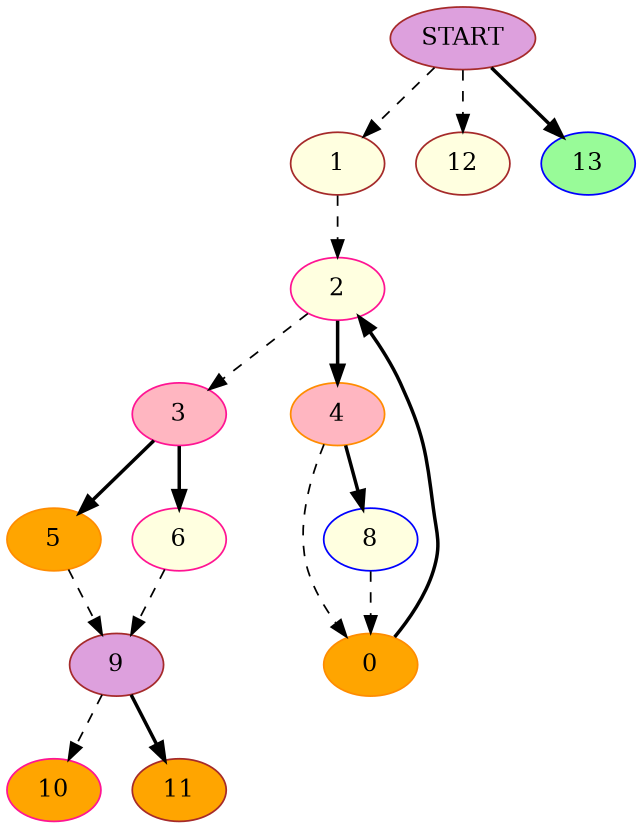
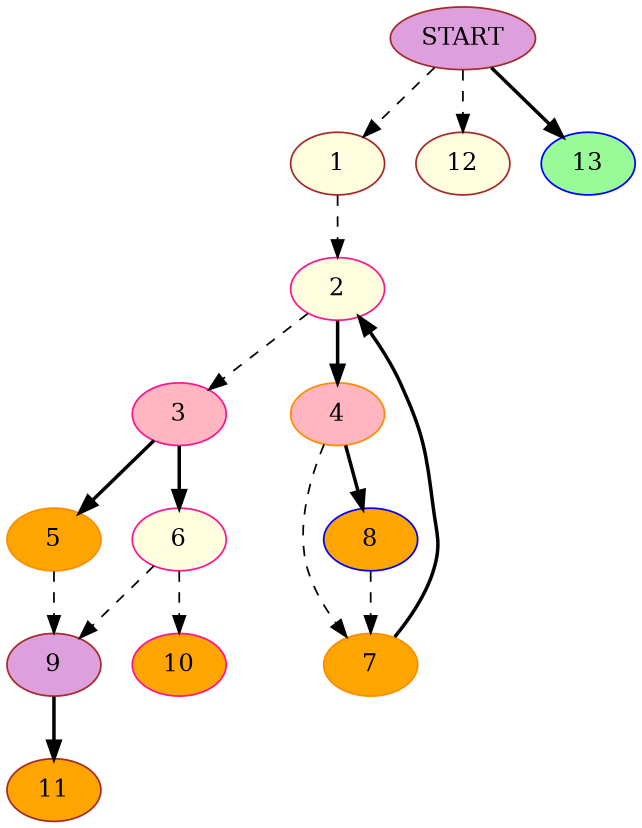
node "8": fillcolor lightyellow -> orange
node "0": label "0" -> "7"
edge "9" -> "10": now "6" -> "10"
